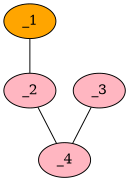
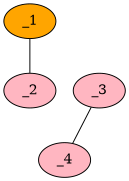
edge "_2" -- "_4": removed
